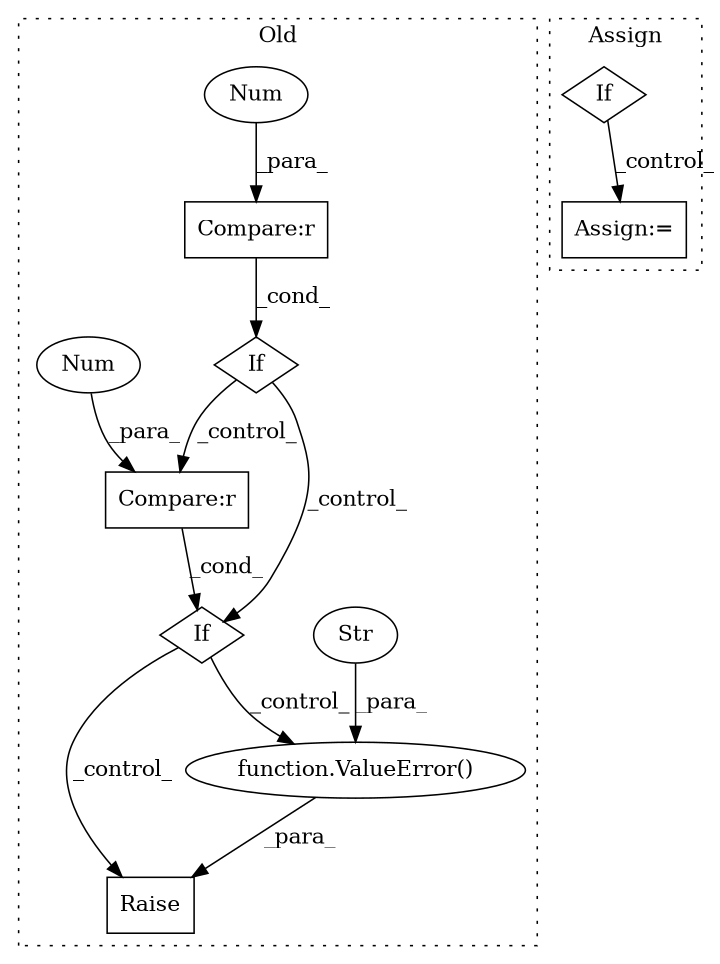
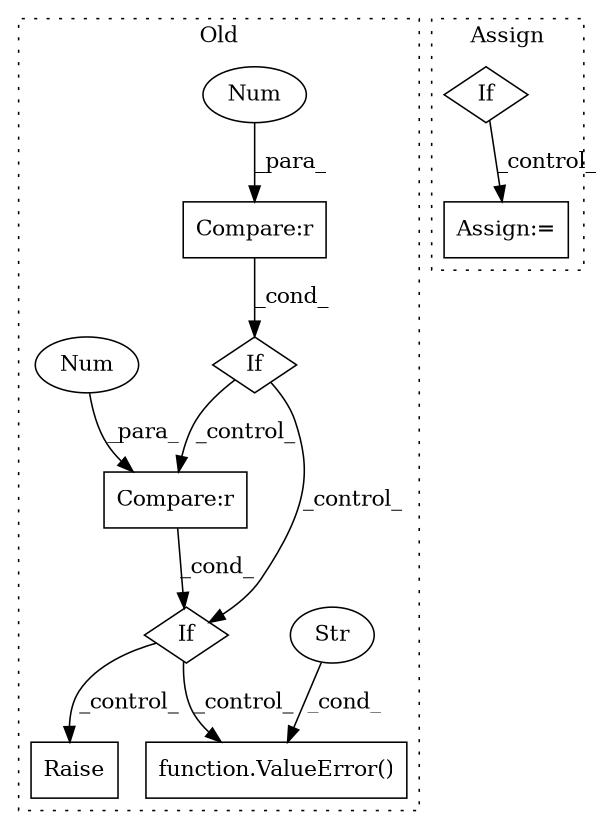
edge "Str" -> "function.ValueError()": label "_para_" -> "_cond_"
node "function.ValueError()": shape ellipse -> box
edge "function.ValueError()" -> "Raise": removed, label "_para_"
